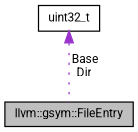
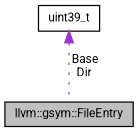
node "uint32_t": label "uint32_t" -> "uint39_t"
